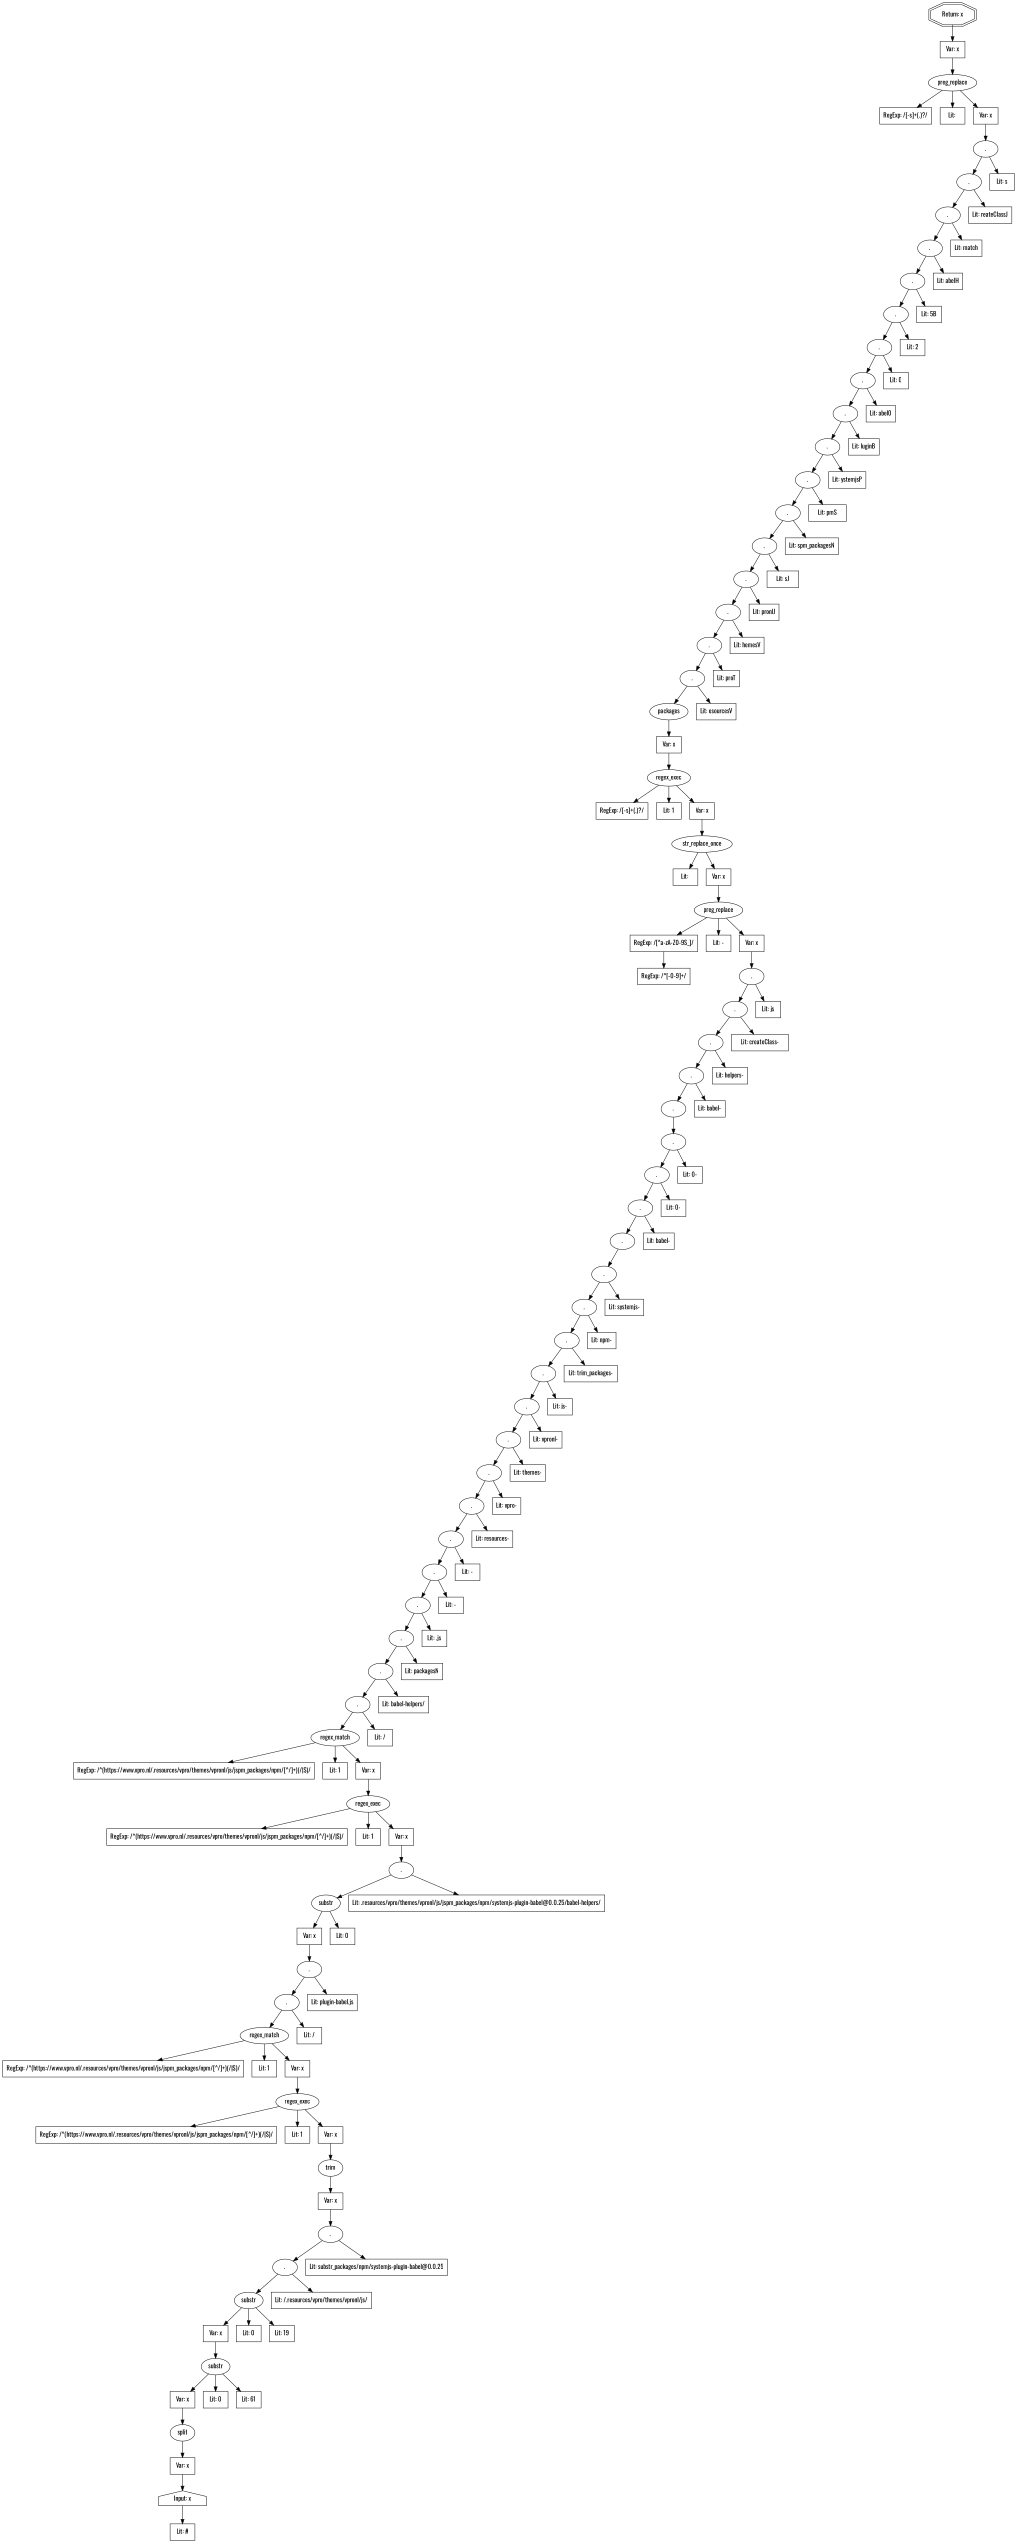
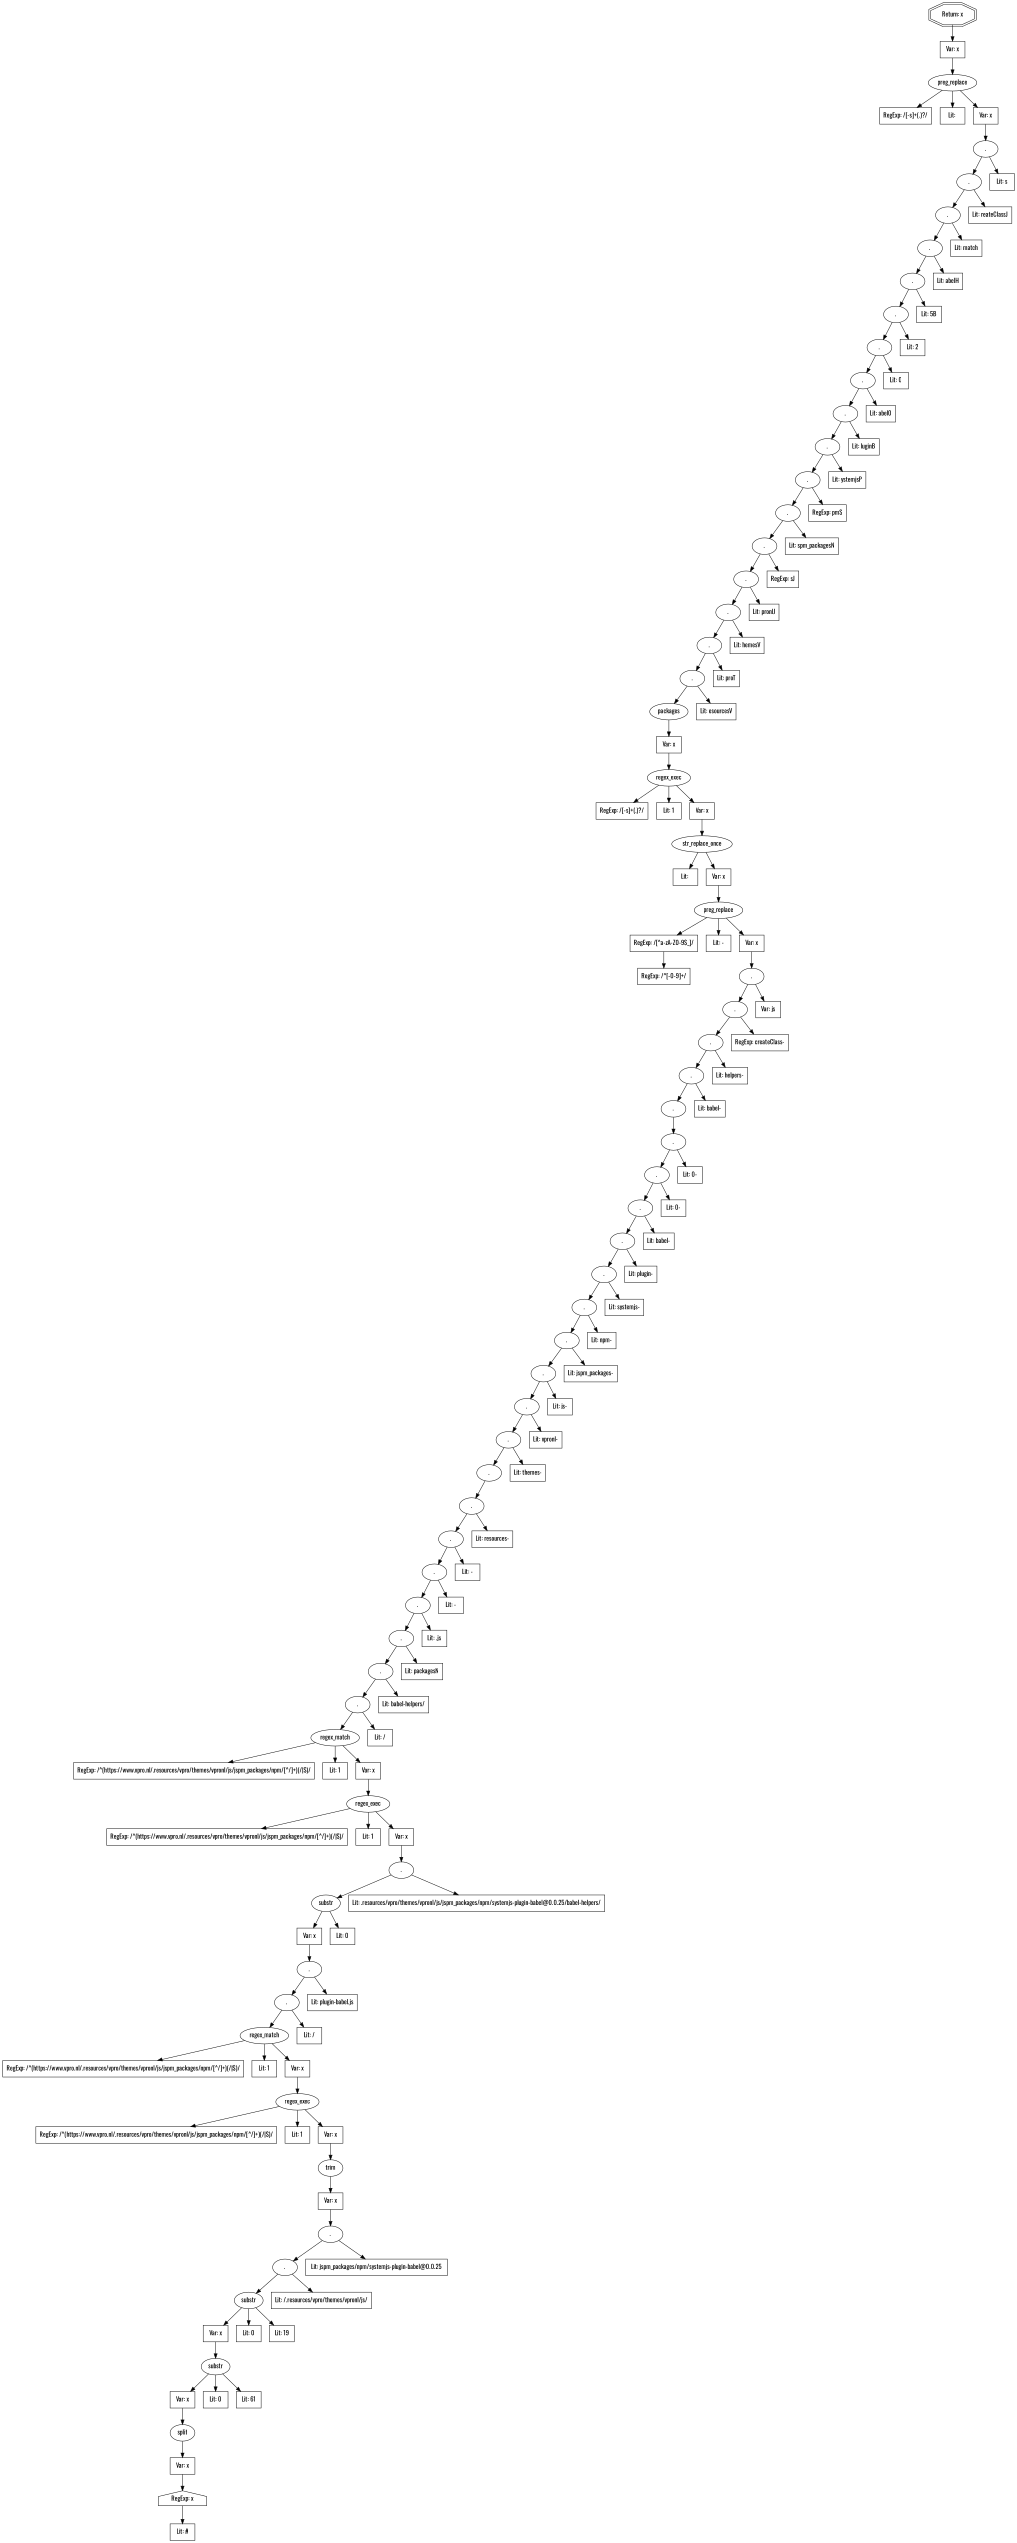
node "Lit: pmS": label "Lit: pmS" -> "RegExp: pmS"
node "Lit: sJ": label "Lit: sJ" -> "RegExp: sJ"
node "Lit: js": label "Lit: js" -> "Var: js"
node "Lit: createClass-": label "Lit: createClass-" -> "RegExp: createClass-"
node "Lit: plugin-": added
node "Lit: trim_packages-": label "Lit: trim_packages-" -> "Lit: jspm_packages-"
node "Lit: vpro-": removed
node "Lit: substr_packages/npm/systemjs-plugin-babel@0.0.25": label "Lit: substr_packages/npm/systemjs-plugin-babel@0.0.25" -> "Lit: jspm_packages/npm/systemjs-plugin-babel@0.0.25"
node "Input: x": label "Input: x" -> "RegExp: x"
